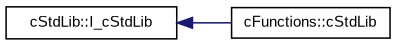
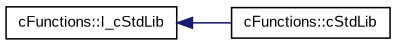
node "cStdLib::I_cStdLib": label "cStdLib::I_cStdLib" -> "cFunctions::I_cStdLib"
